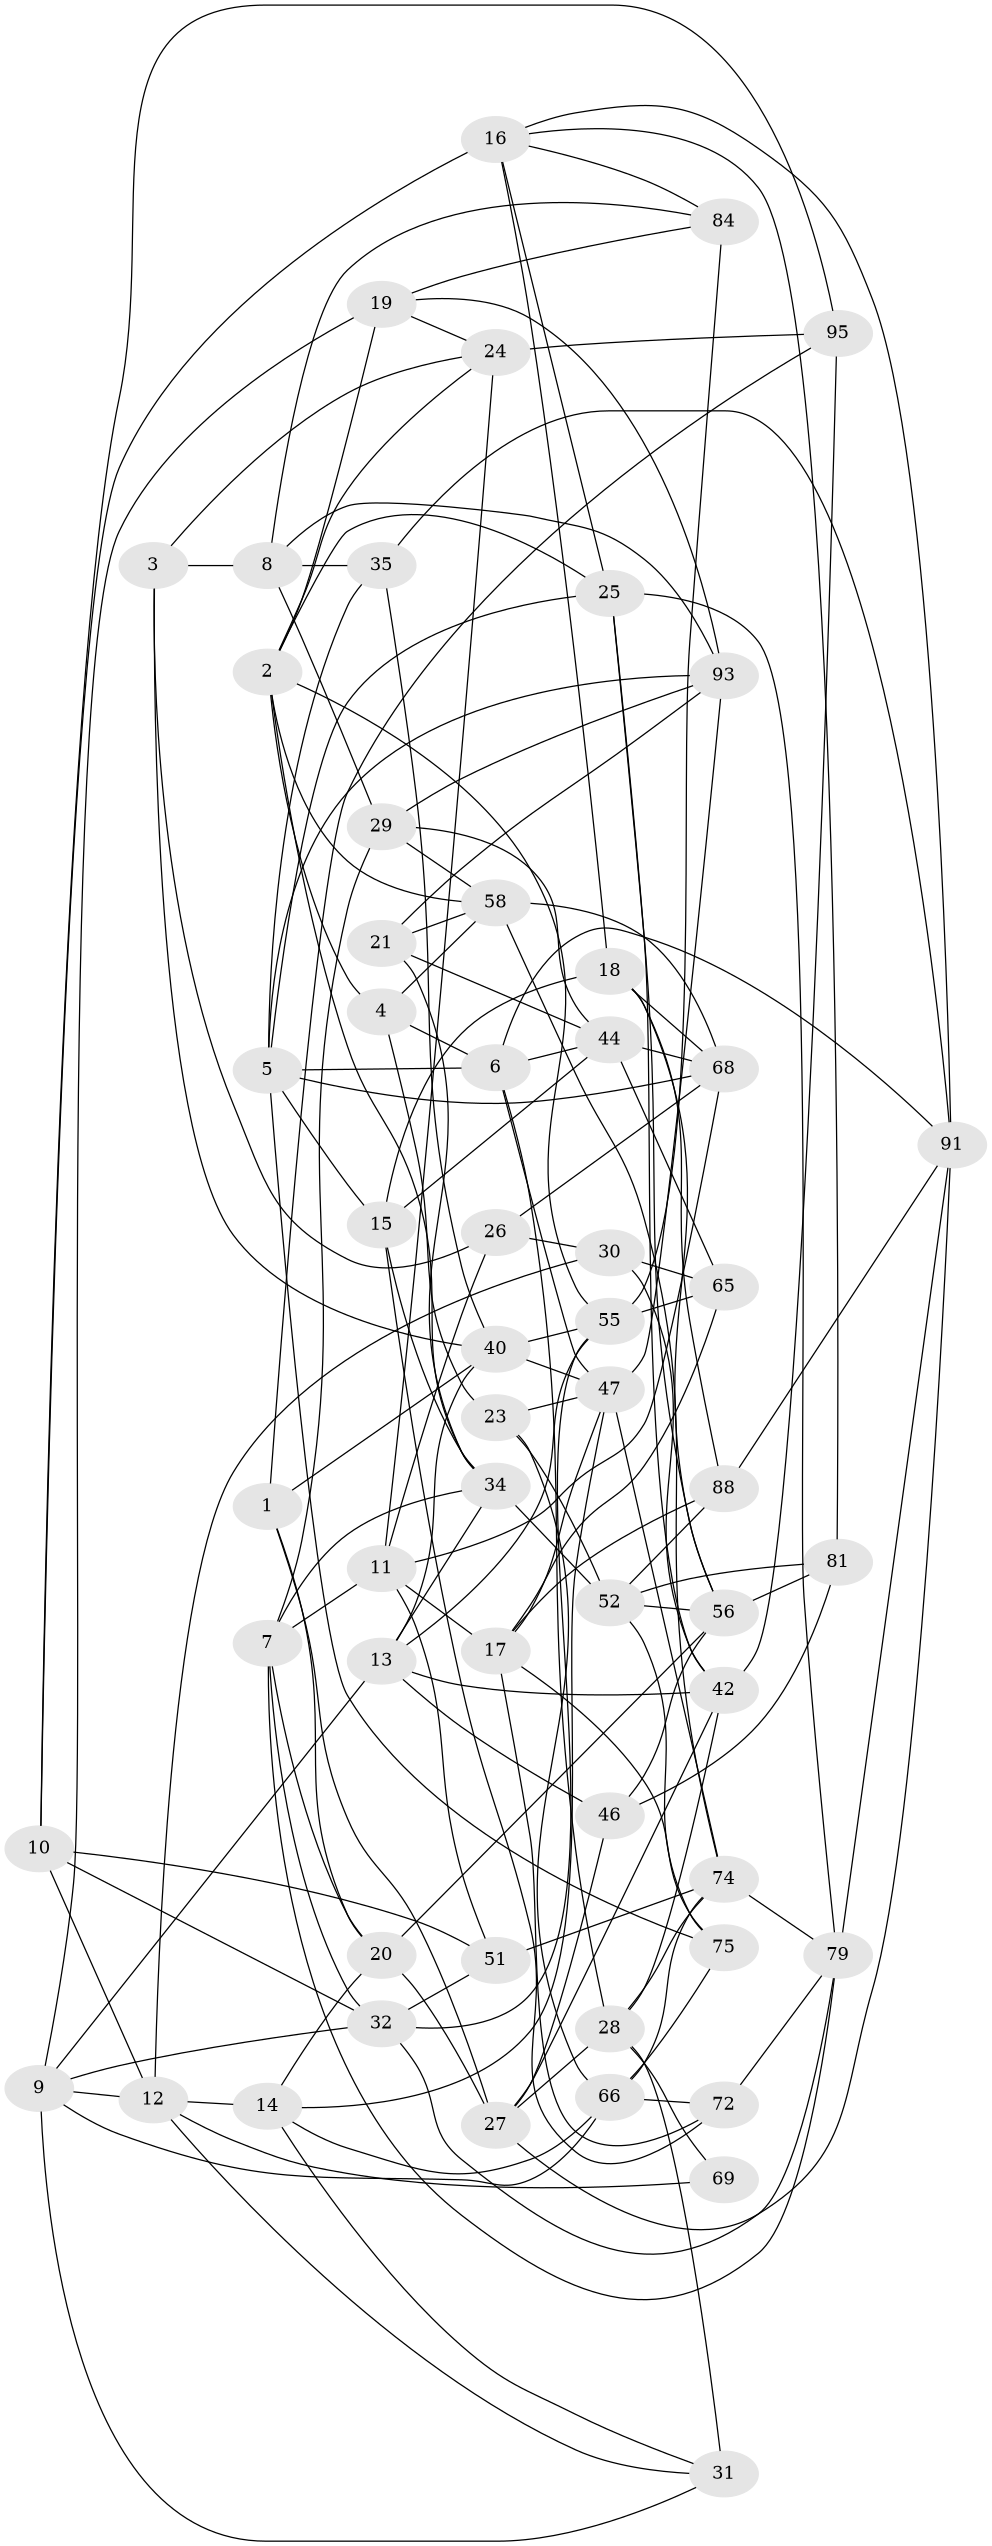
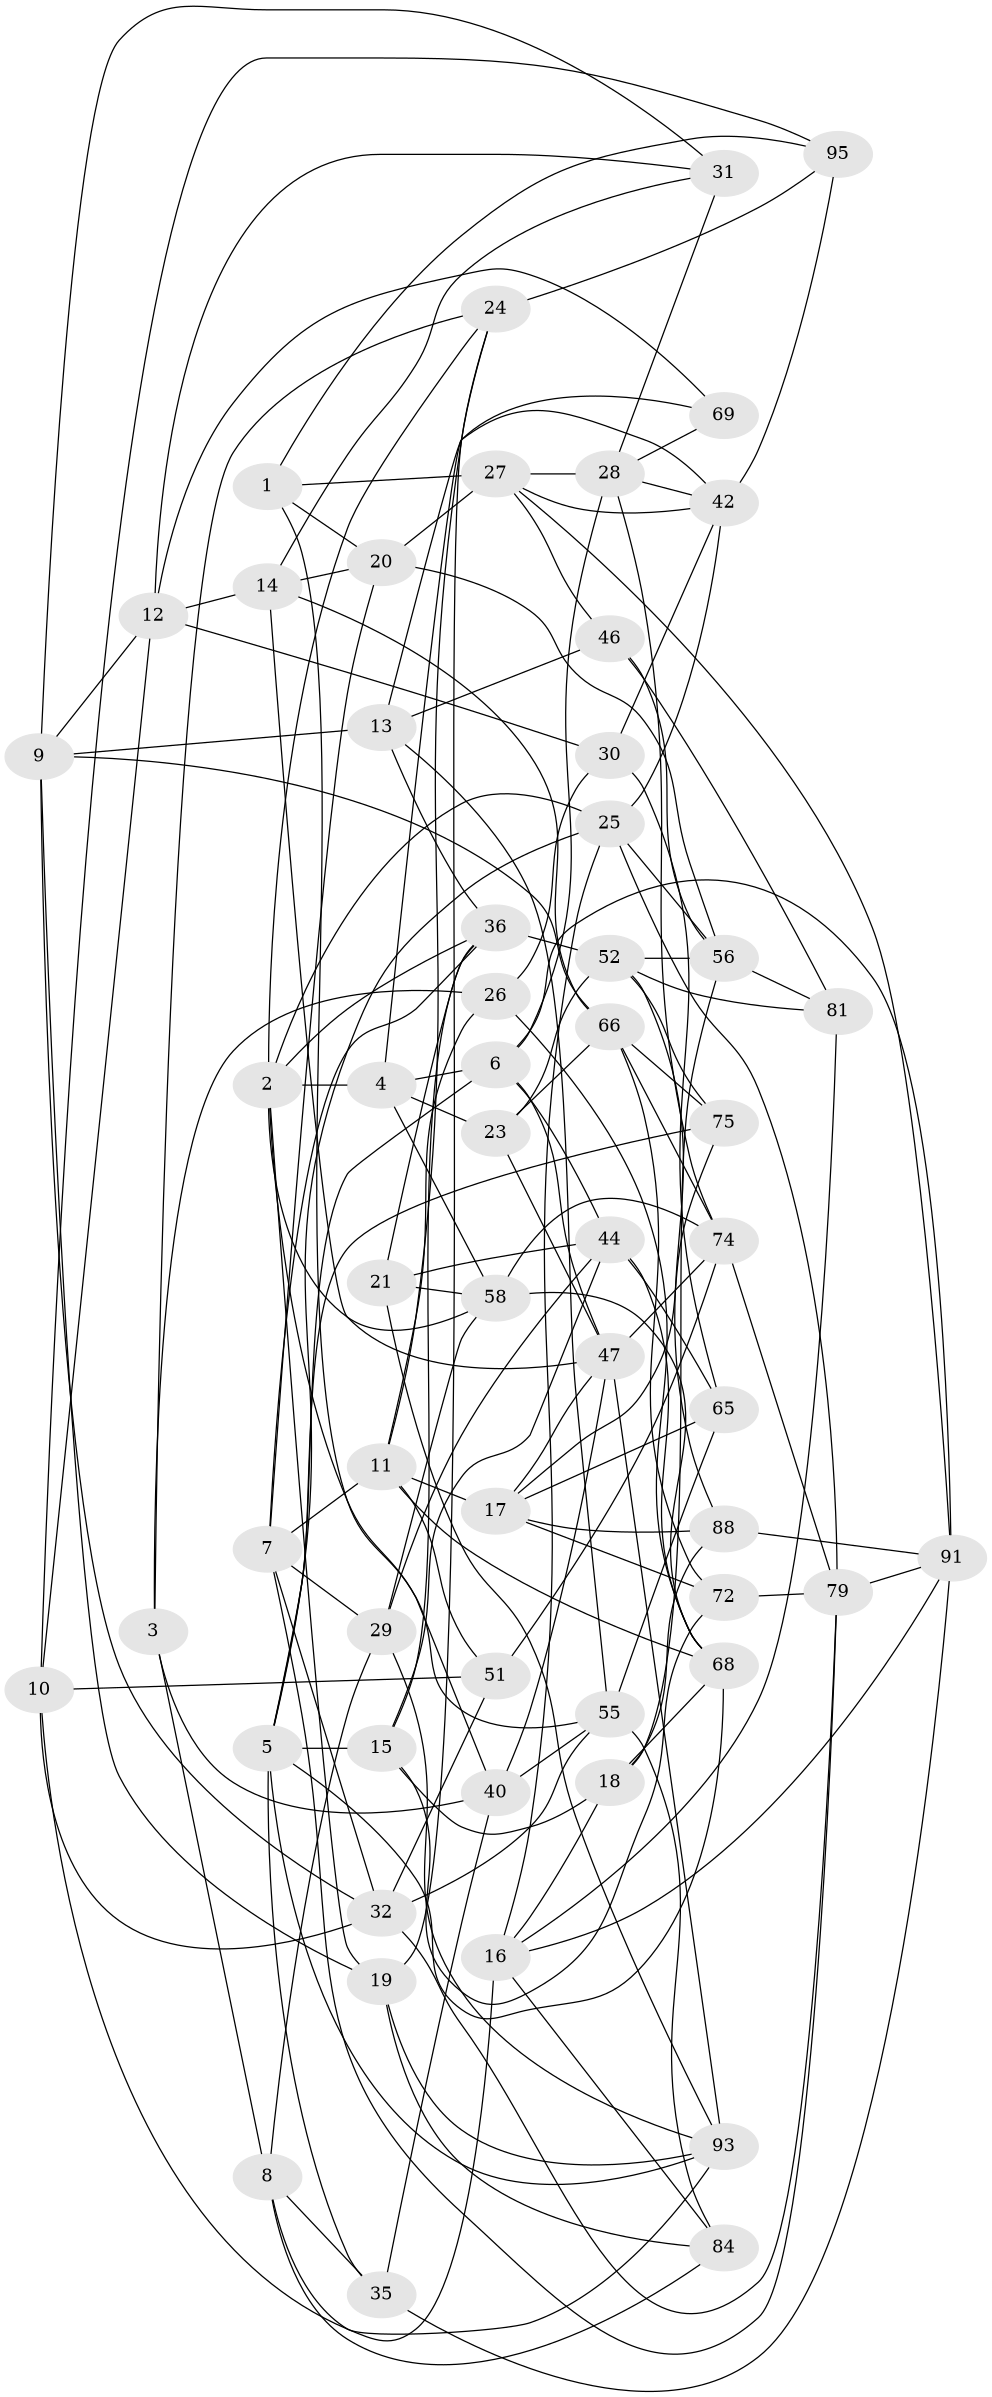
edge "69" -- "4": added
node "34": label "34" -> "36"
edge "40" -- "13": removed
